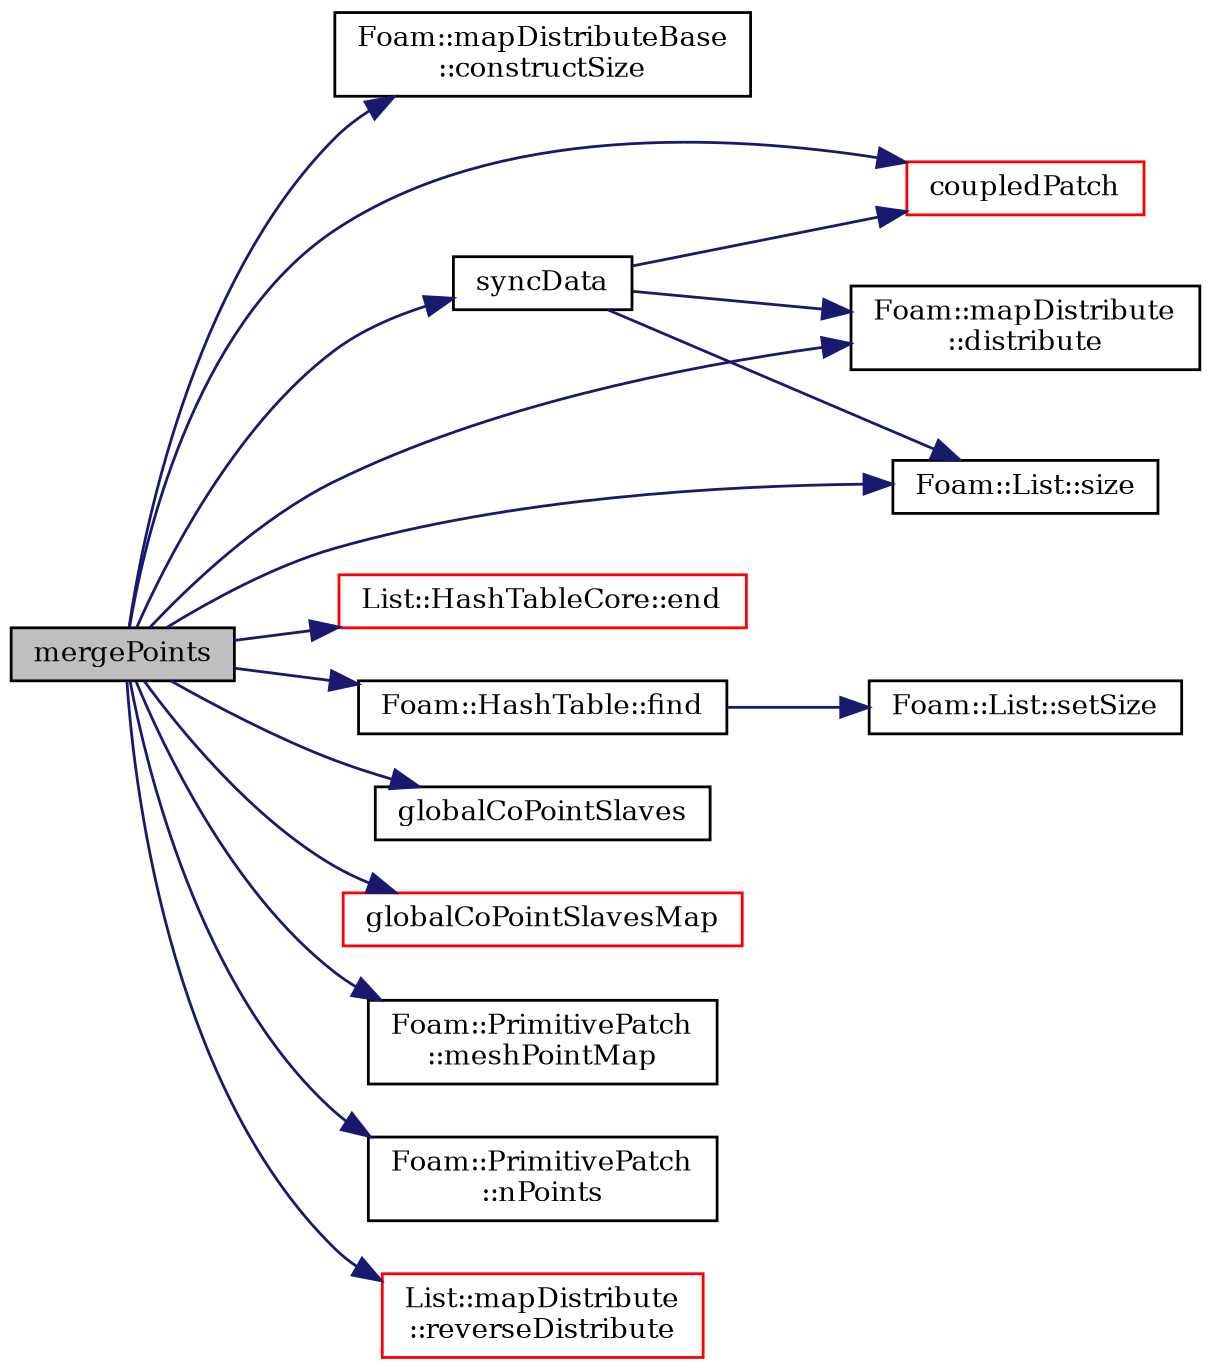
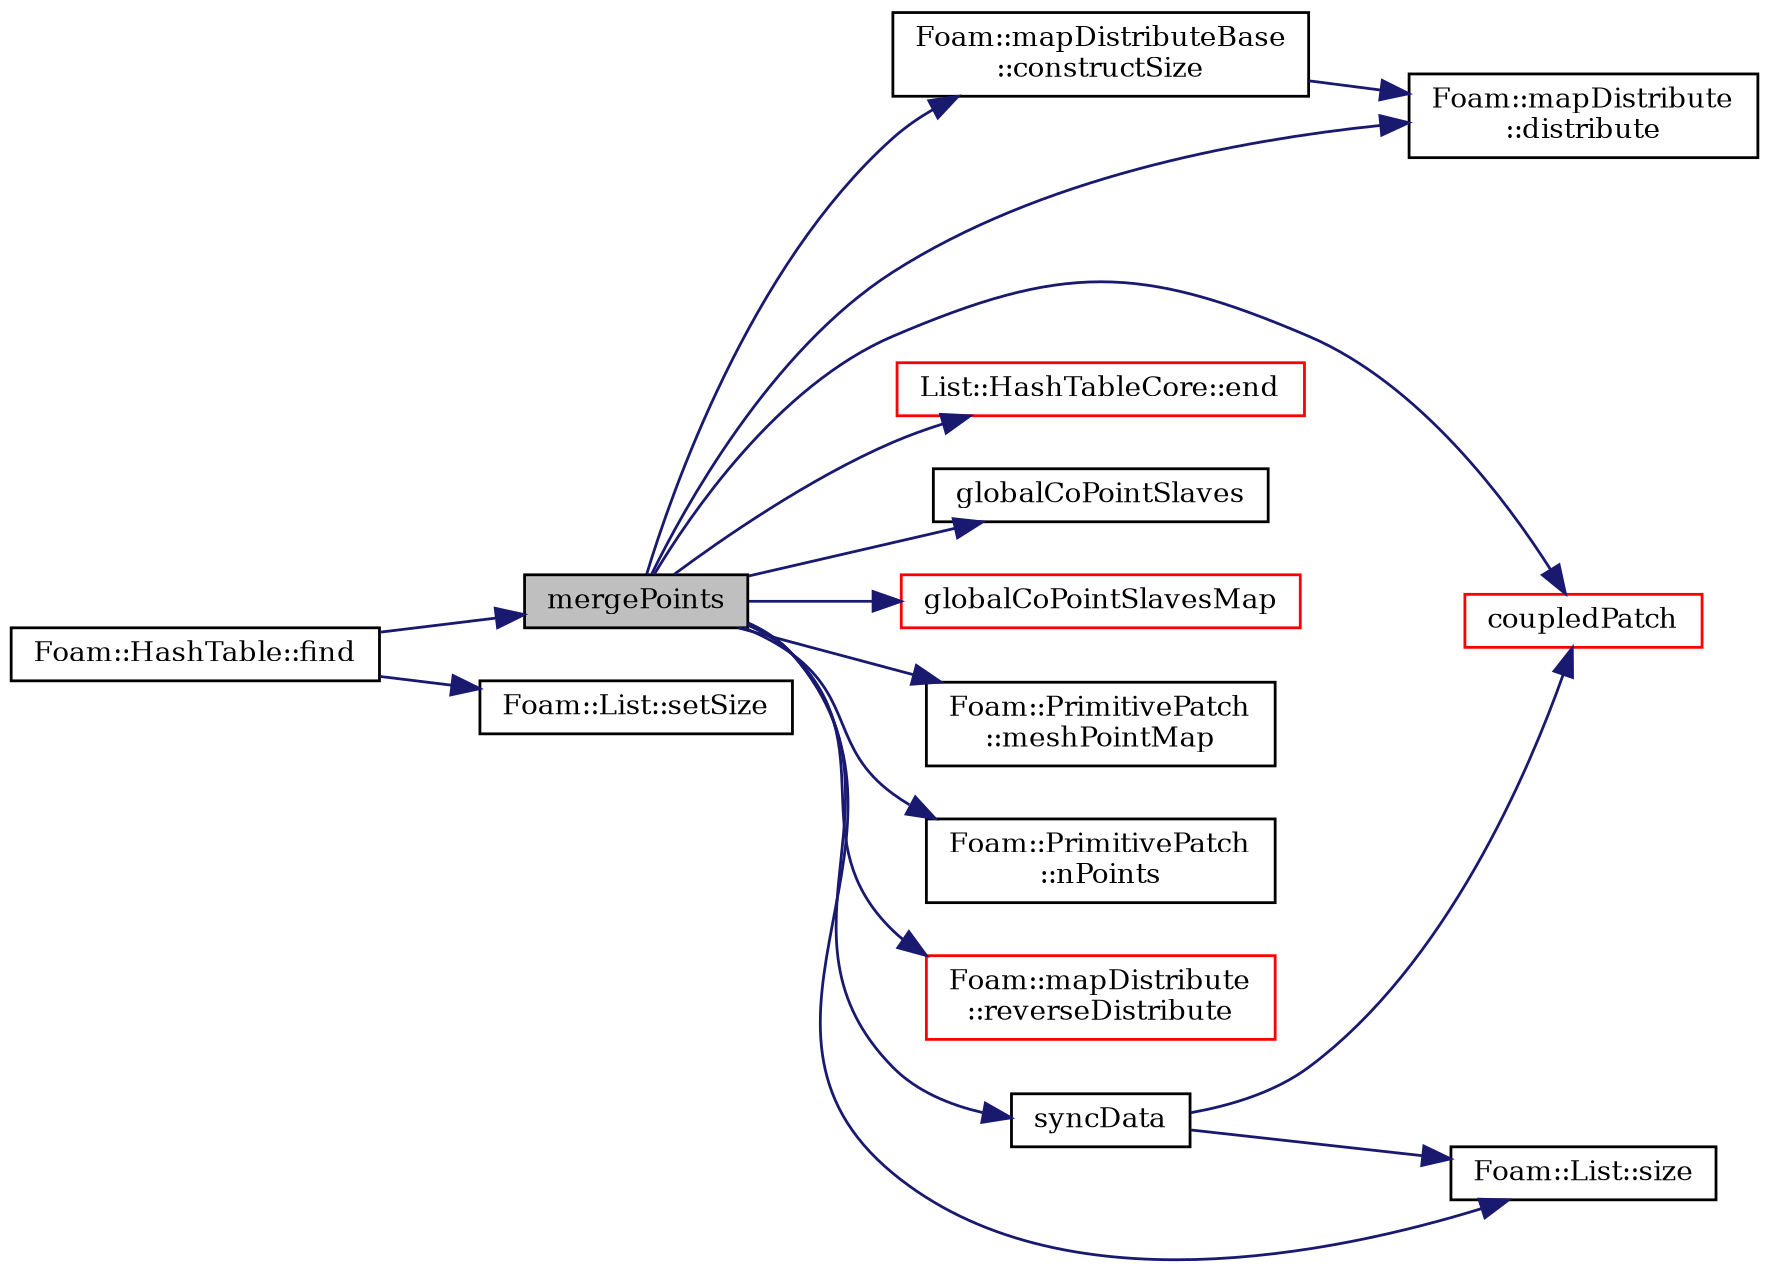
edge "syncData" -> "Foam::mapDistribute ::distribute": now "Foam::mapDistributeBase ::constructSize" -> "Foam::mapDistribute ::distribute"
edge "mergePoints" -> "Foam::HashTable::find": reversed
node "List::mapDistribute ::reverseDistribute": label "List::mapDistribute ::reverseDistribute" -> "Foam::mapDistribute ::reverseDistribute"
